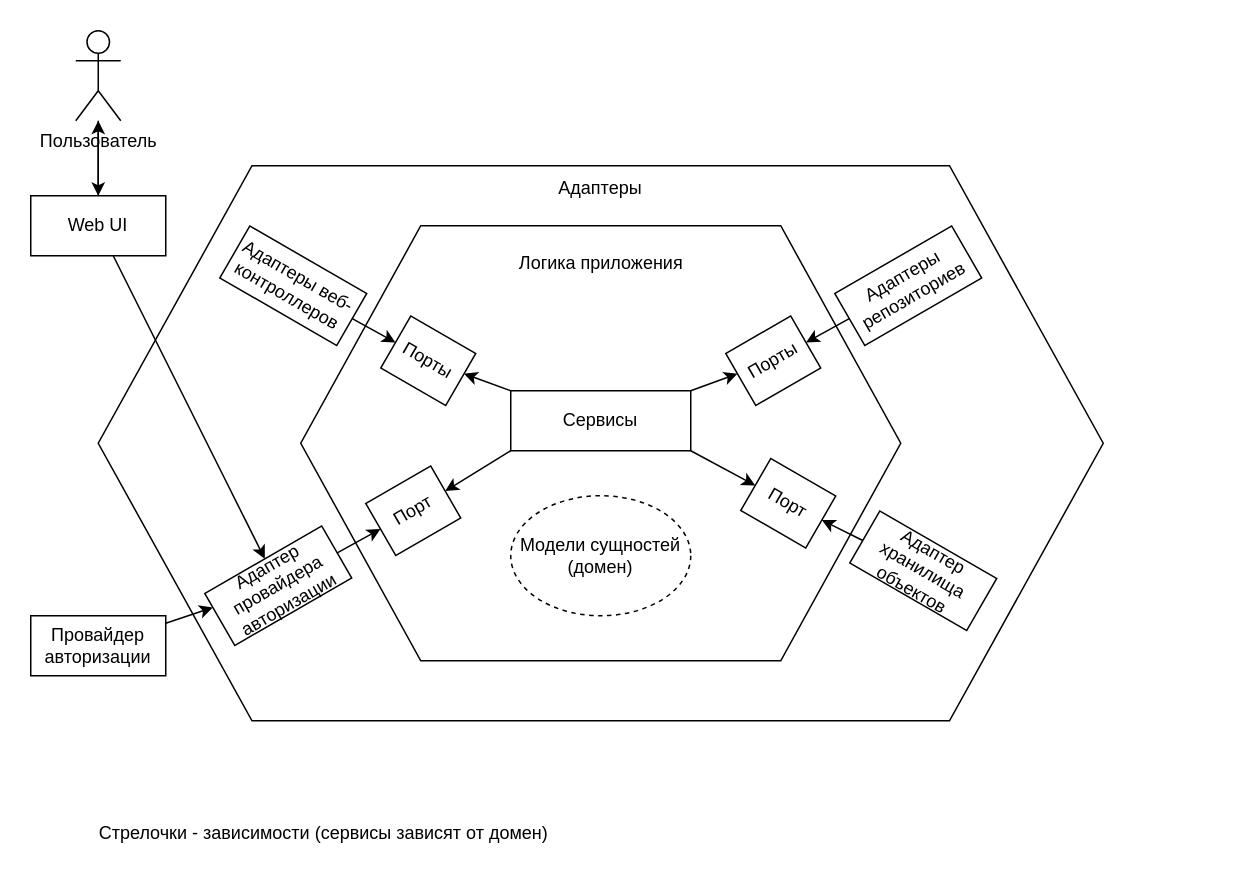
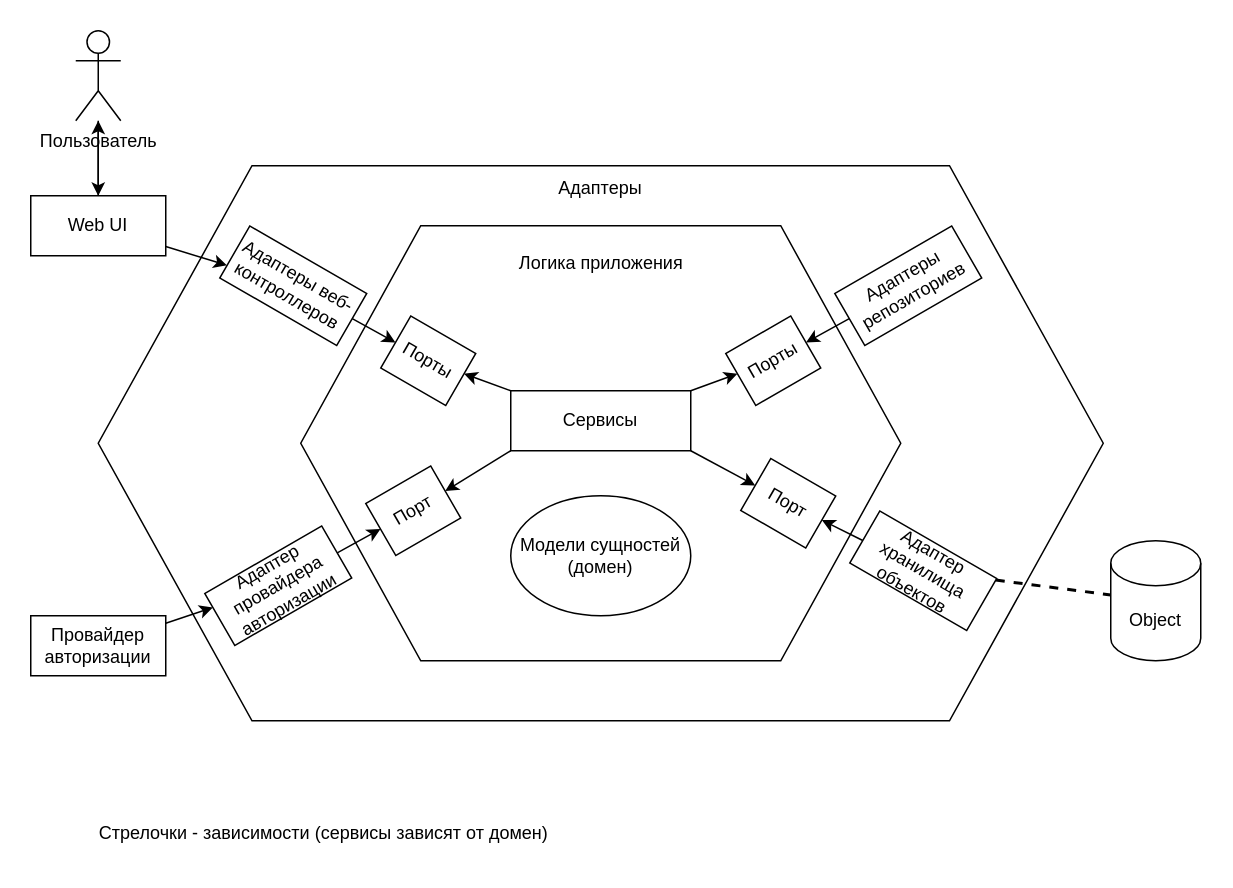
edge "Web UI" -> "Адаптер провайдера авторизации": now "Web UI" -> "Адаптеры веб-контроллеров"
node "Модели сущностей (домен)": style dashed -> solid
edge "Адаптер хранилища объектов" -- "Object": added
node "Object": added
